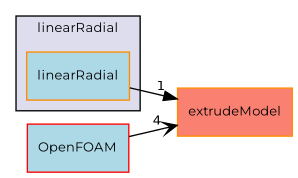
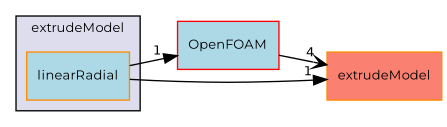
cluster "linearRadial": label "linearRadial" -> "extrudeModel"
edge "linearRadial" -> "OpenFOAM": added
